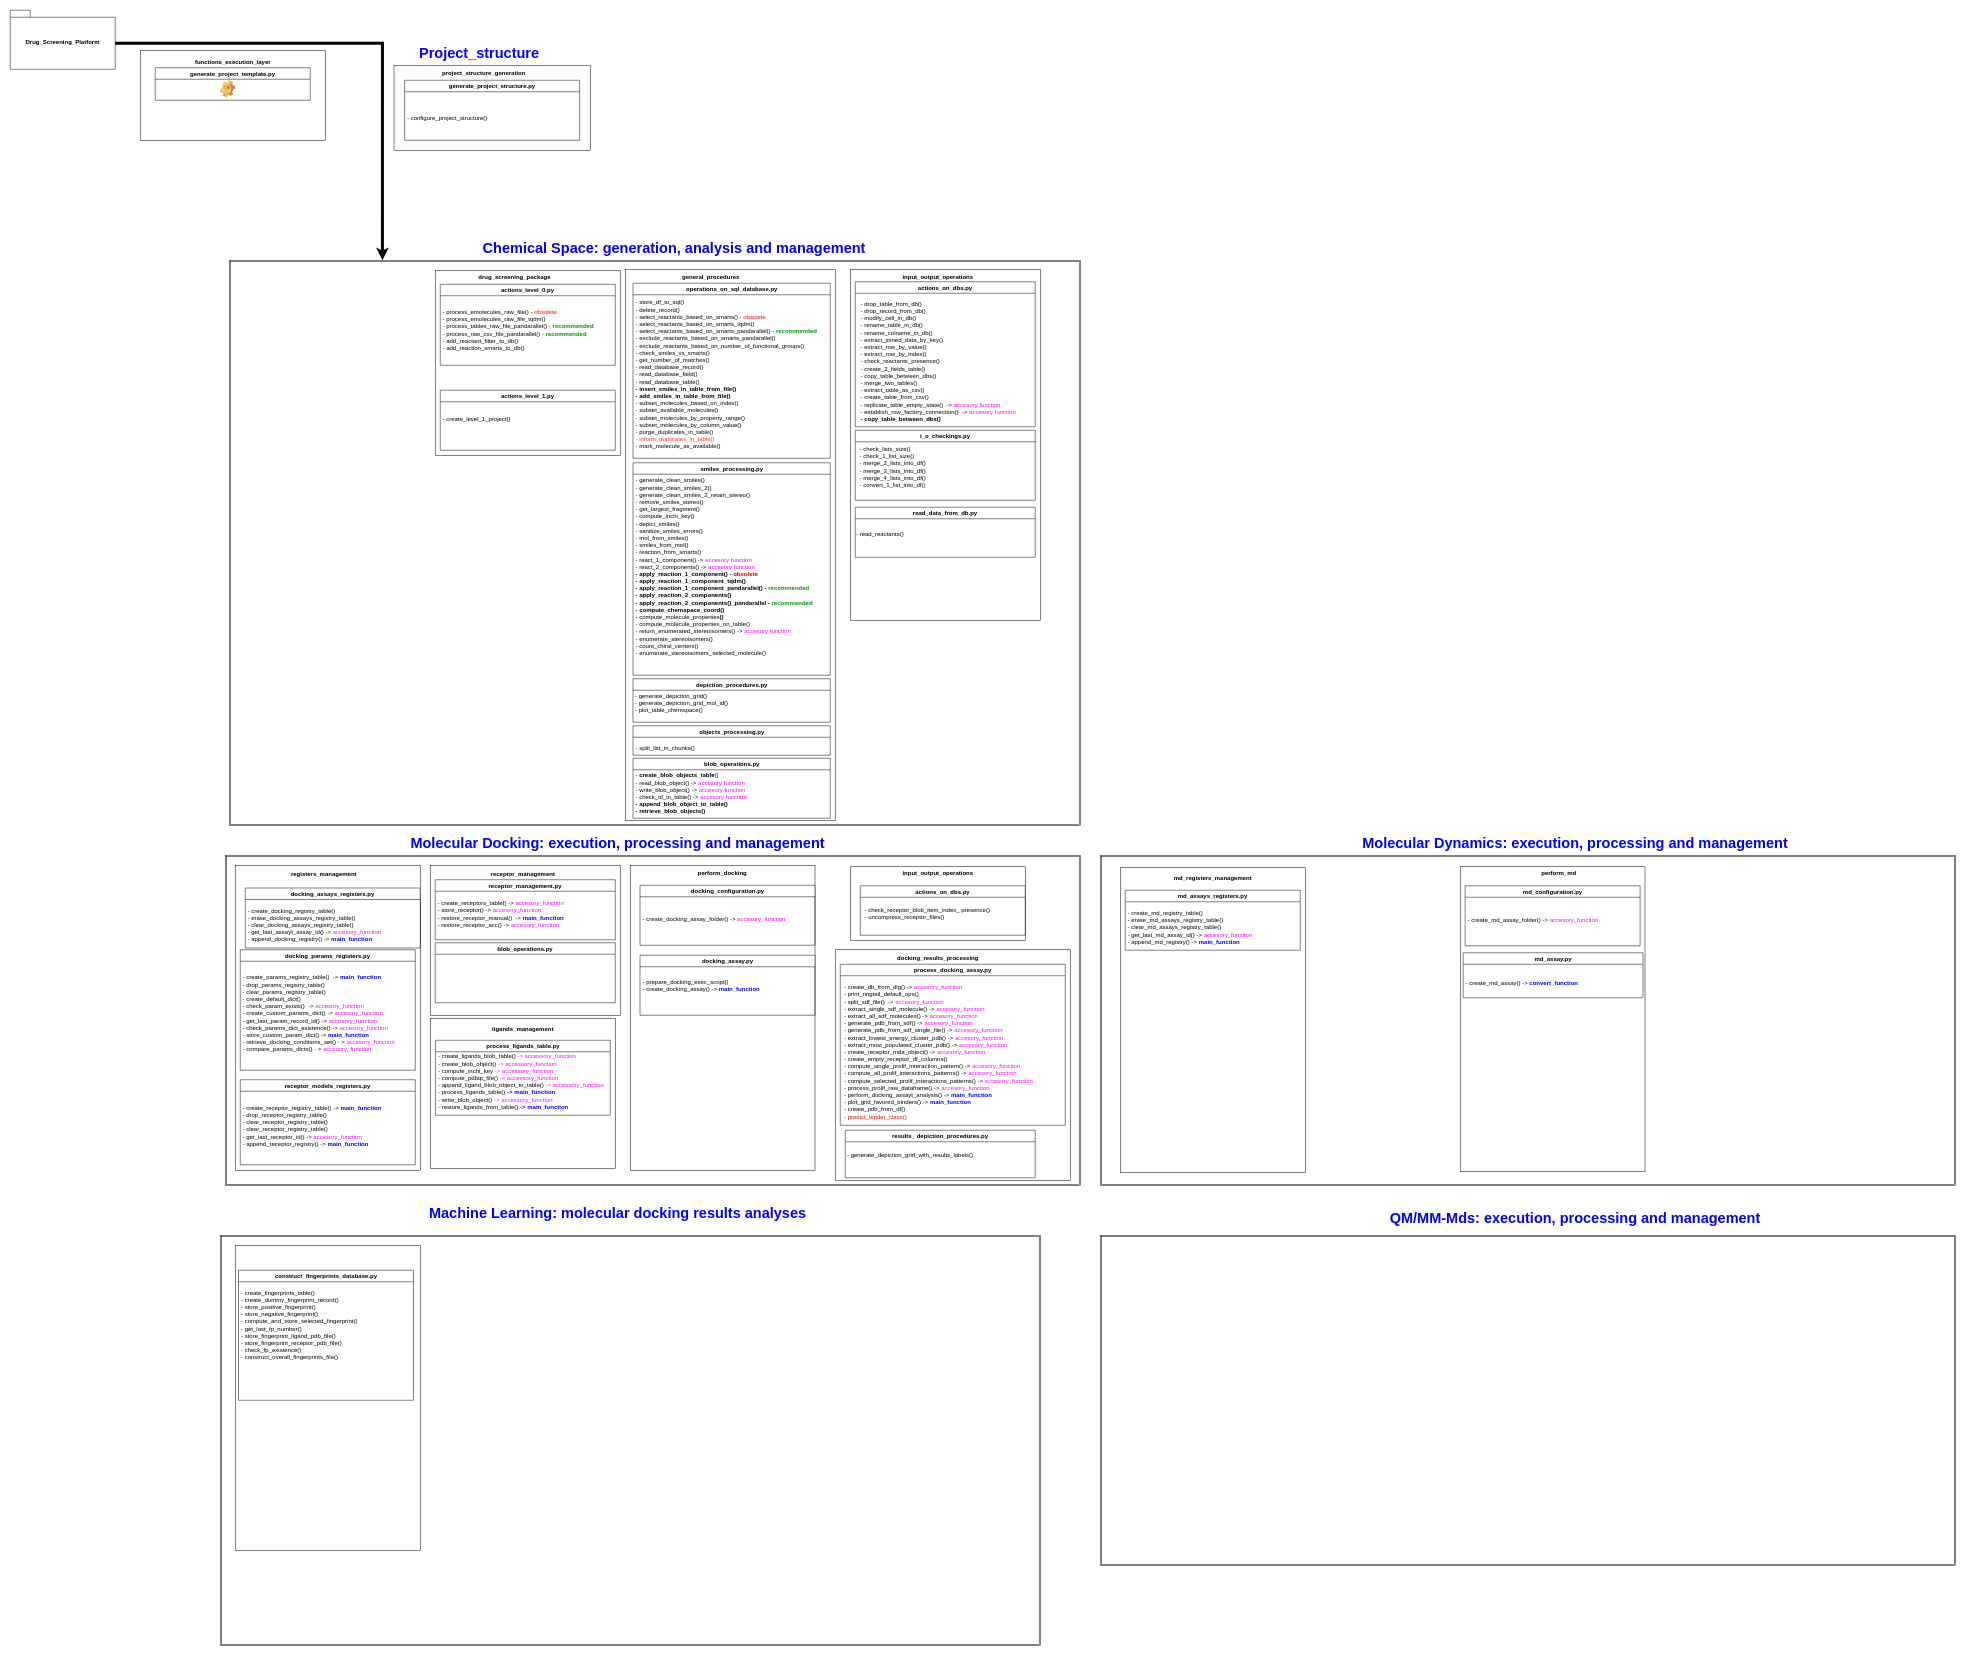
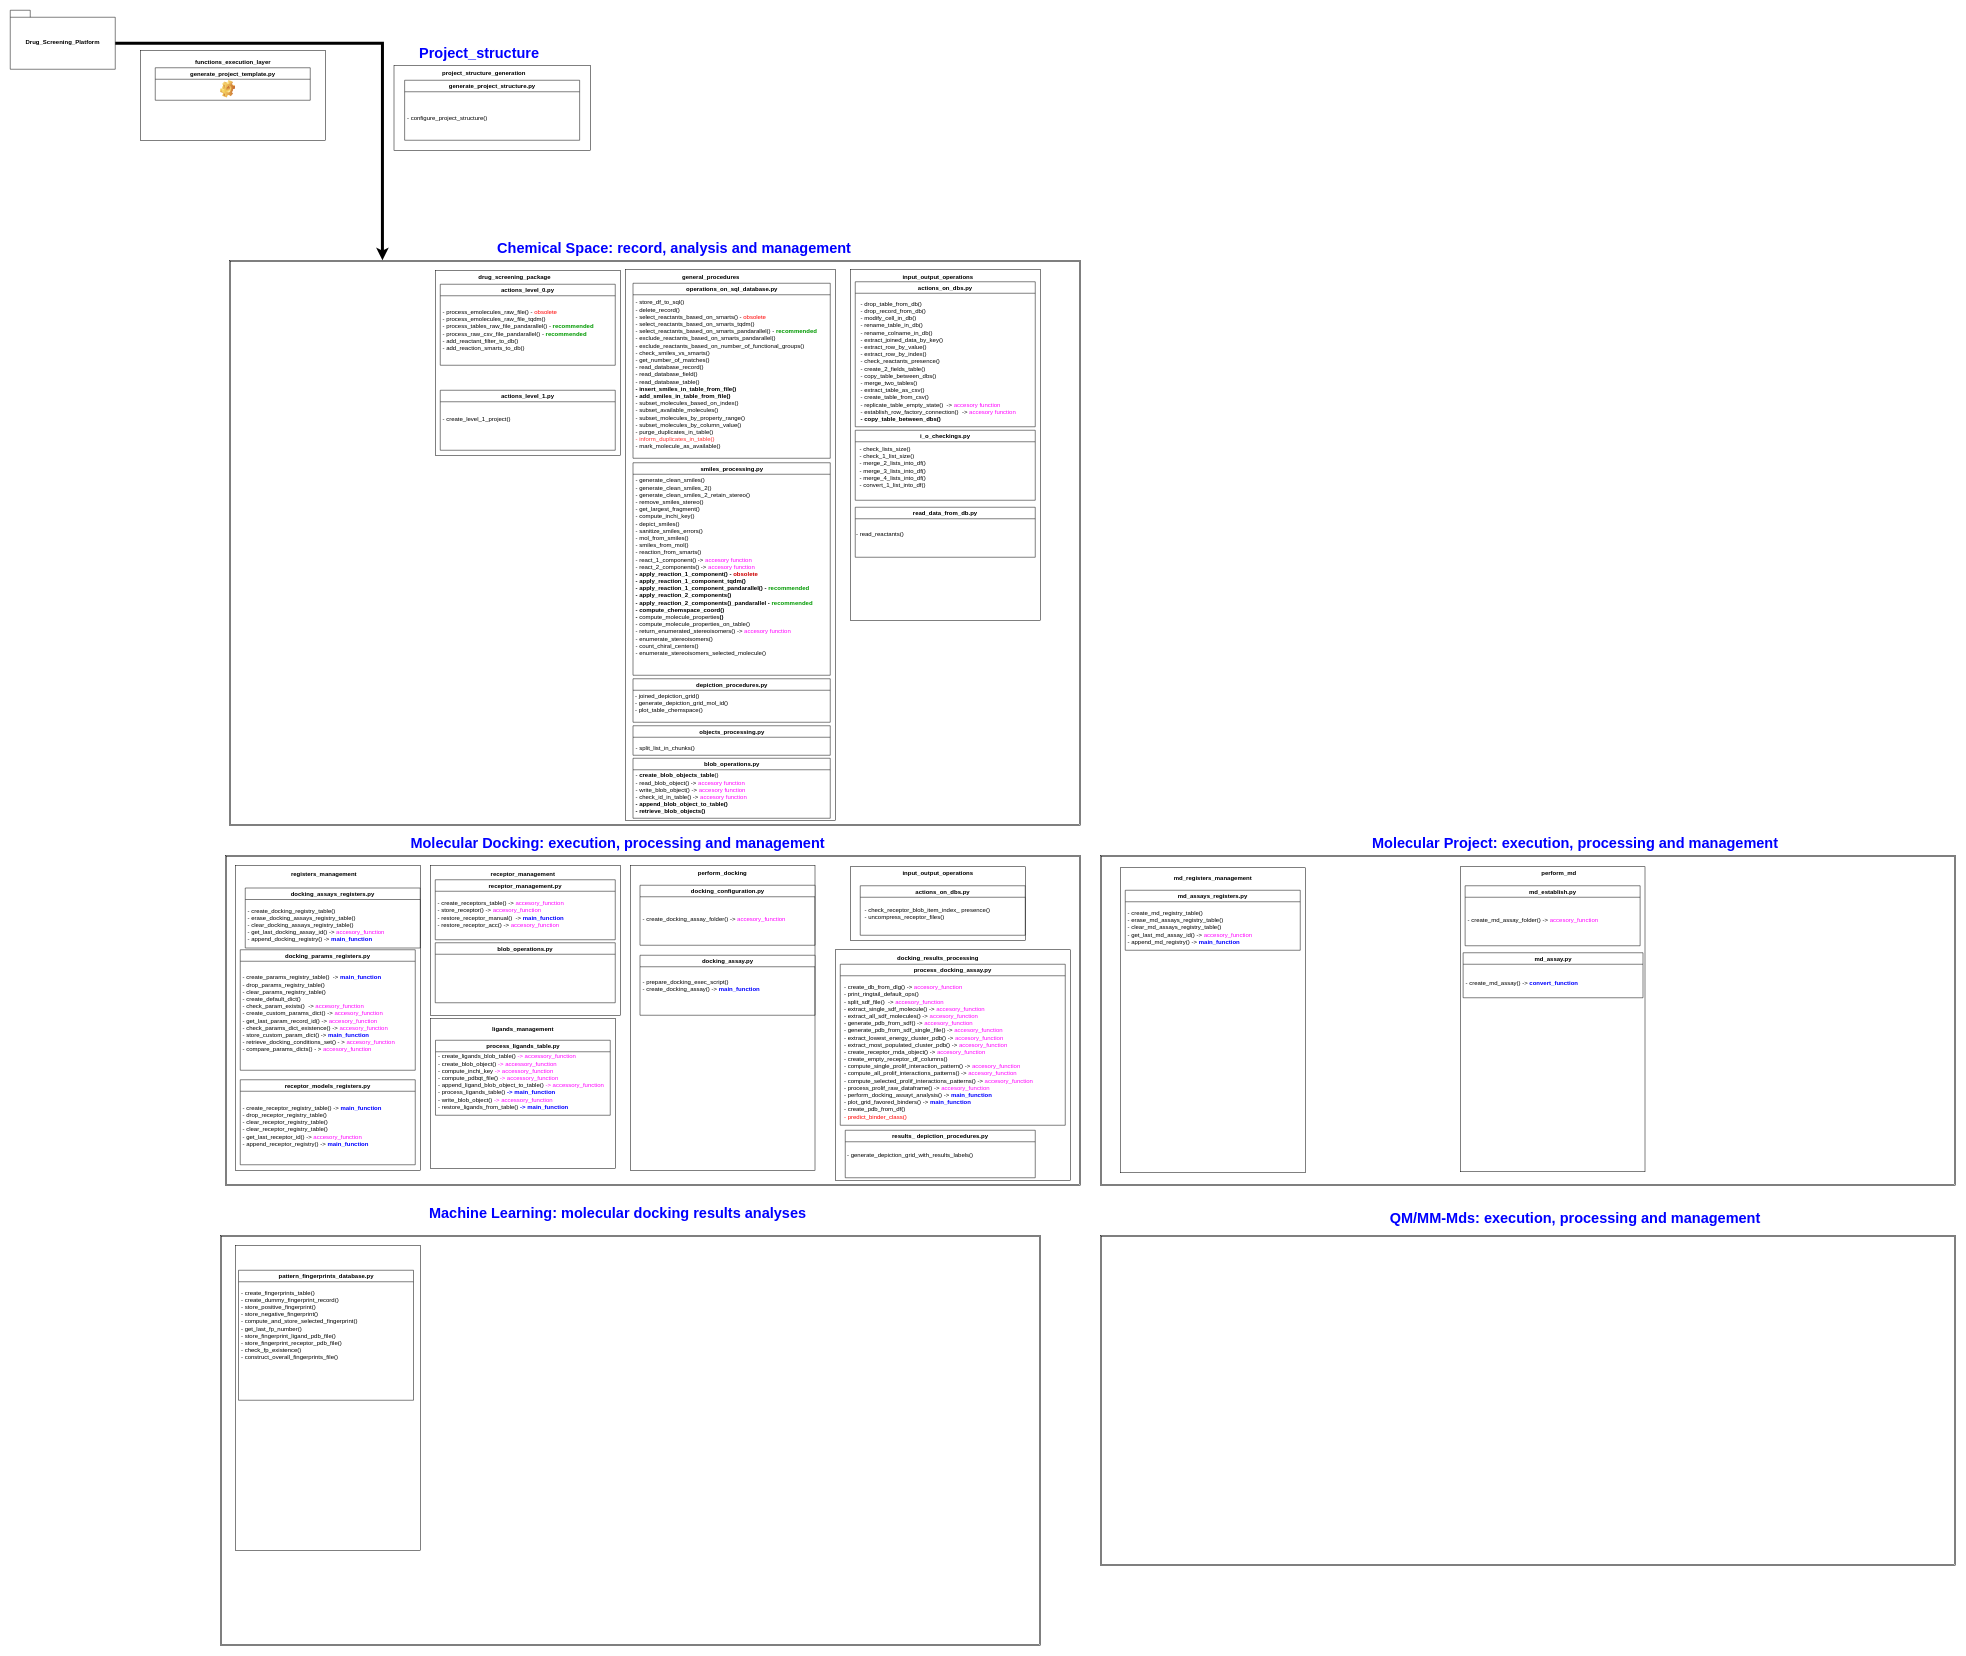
node "Chemical Space: generation, analysis and management": label "Chemical Space: generation, analysis and management" -> "Chemical Space: record, analysis and management"
node "- generate_depiction_grid() - generate_depiction_grid_mol_id() - plot_table_chemspace()": label "- generate_depiction_grid() - generate_depiction_grid_mol_id() - plot_table_chemspace()" -> "- joined_depiction_grid() - generate_depiction_grid_mol_id() - plot_table_chemspace()"
node "Molecular Dynamics: execution, processing and management": label "Molecular Dynamics: execution, processing and management" -> "Molecular Project: execution, processing and management"
node "md_configuration.py": label "md_configuration.py" -> "md_establish.py"
node "- create_docking_registry_table() - erase_docking_assays_registry_table() - clear_docking_assays_registry_table() - get_last_assayt_assay_id() -> accesory_function - append_docking_registry() -> main_function": label "- create_docking_registry_table() - erase_docking_assays_registry_table() - clear_docking_assays_registry_table() - get_last_assayt_assay_id() -> accesory_function - append_docking_registry() -> main_function" -> "- create_docking_registry_table() - erase_docking_assays_registry_table() - clear_docking_assays_registry_table() - get_last_docking_assay_id() -> accesory_function - append_docking_registry() -> main_function"
node "construct_fingerprints_database.py": label "construct_fingerprints_database.py" -> "pattern_fingerprints_database.py"
